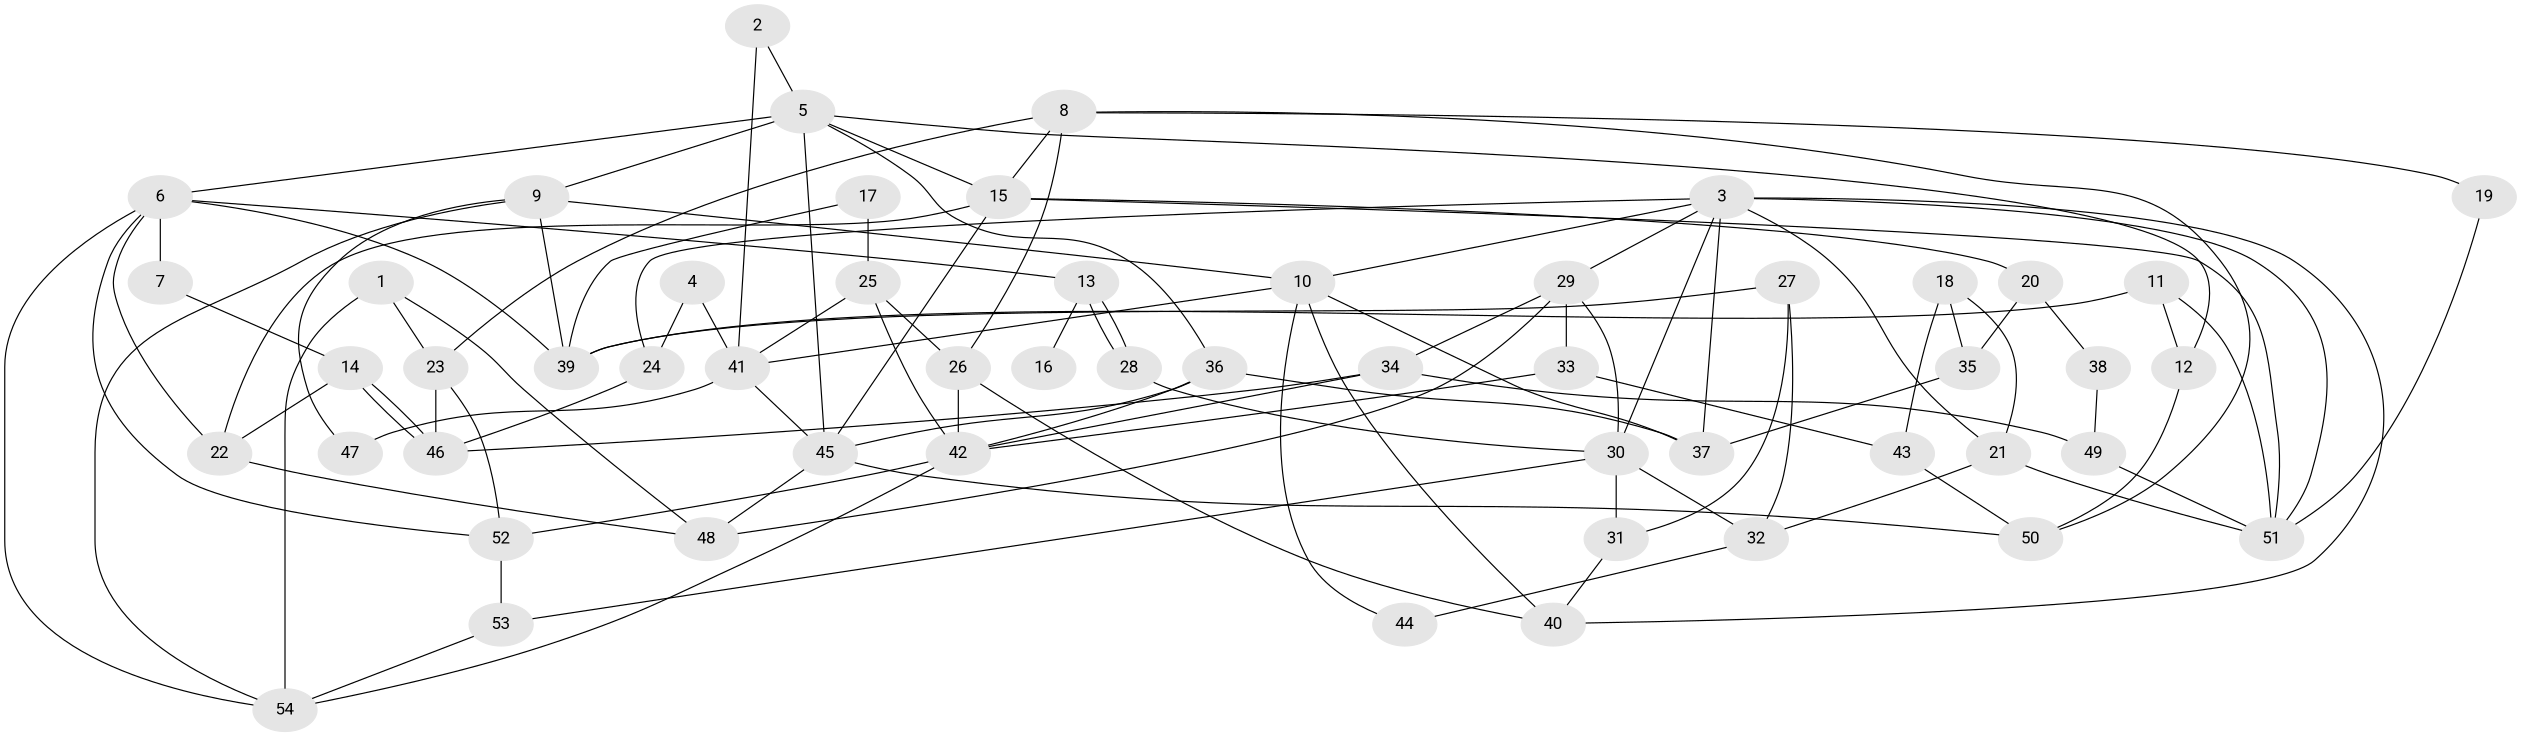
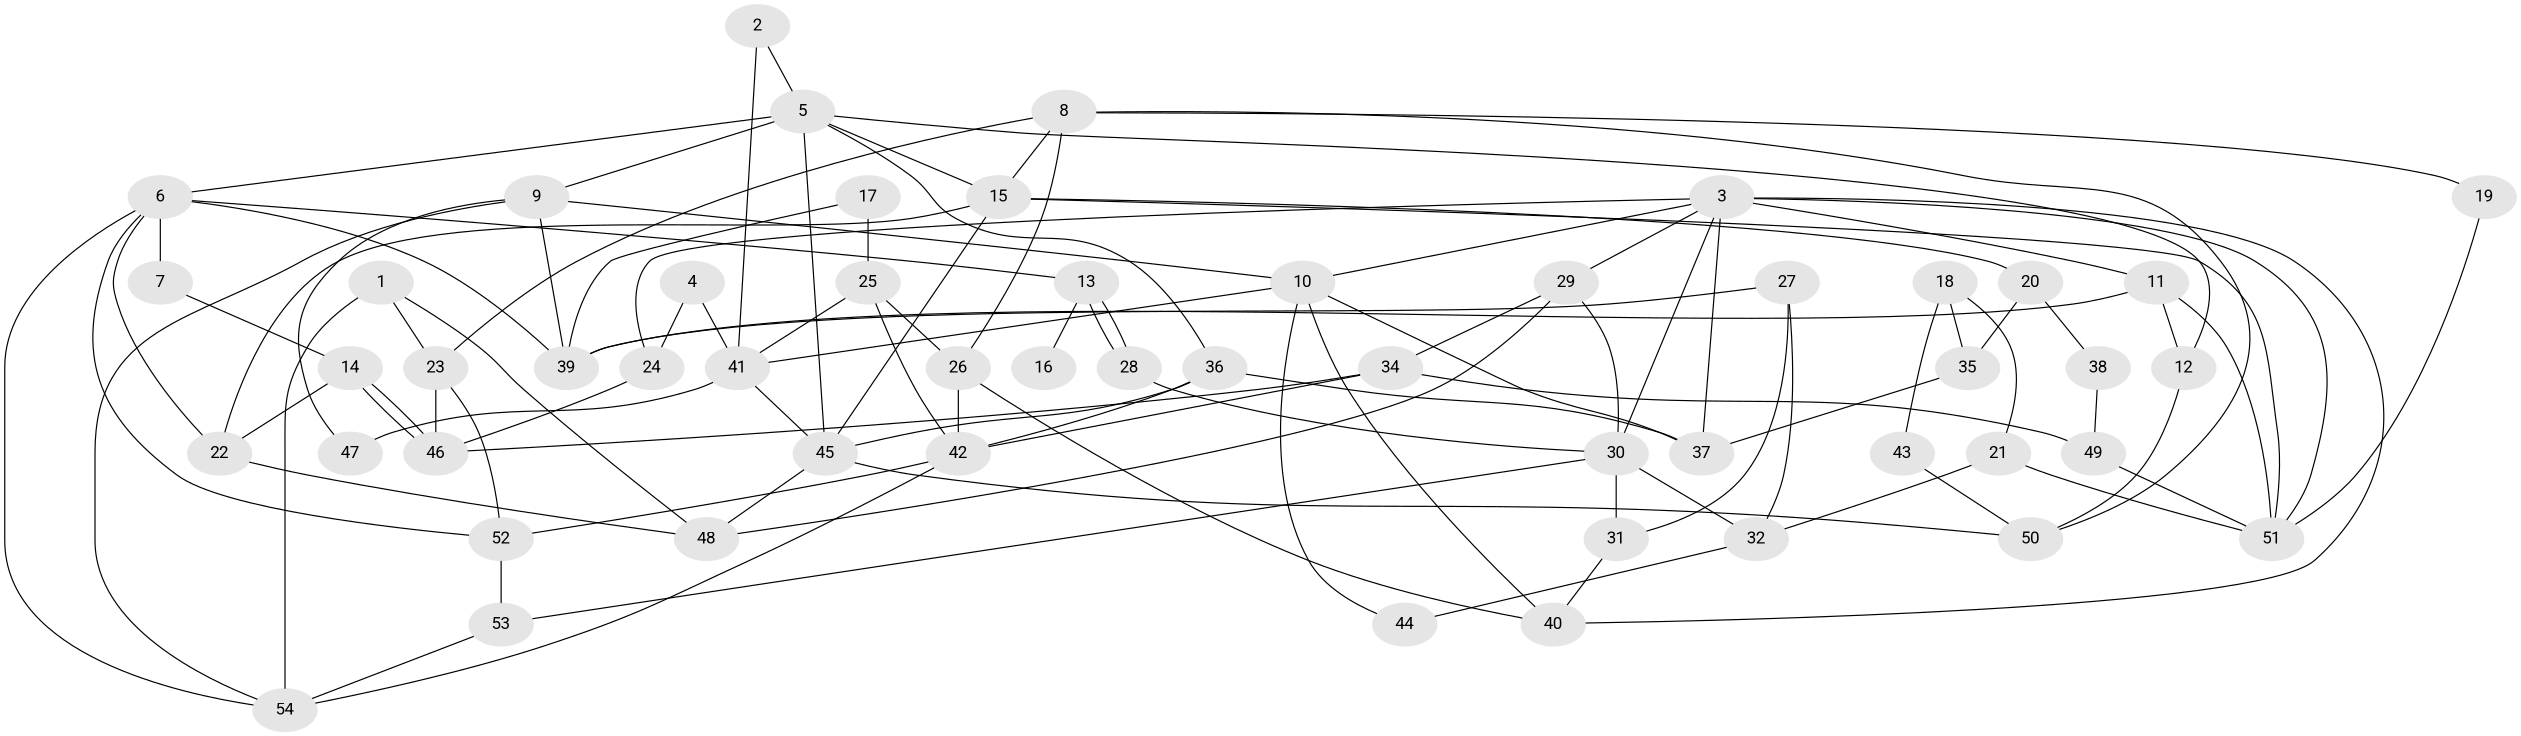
edge "3" -- "21": now "3" -- "11"
node "33": removed
